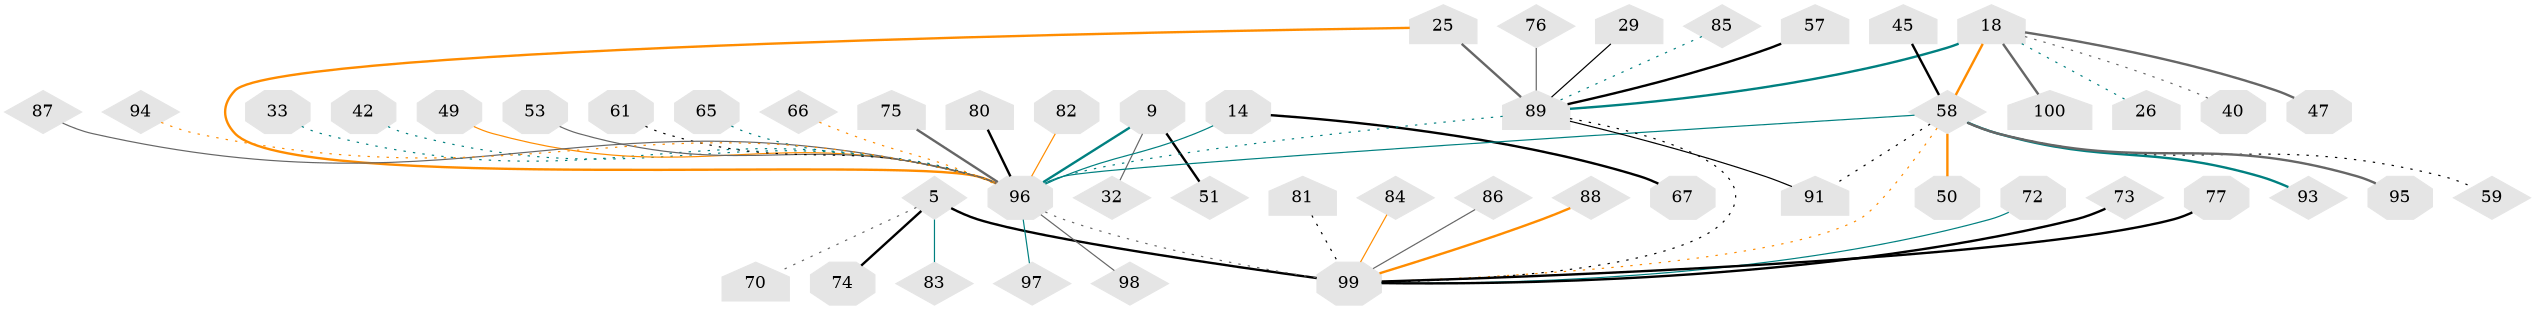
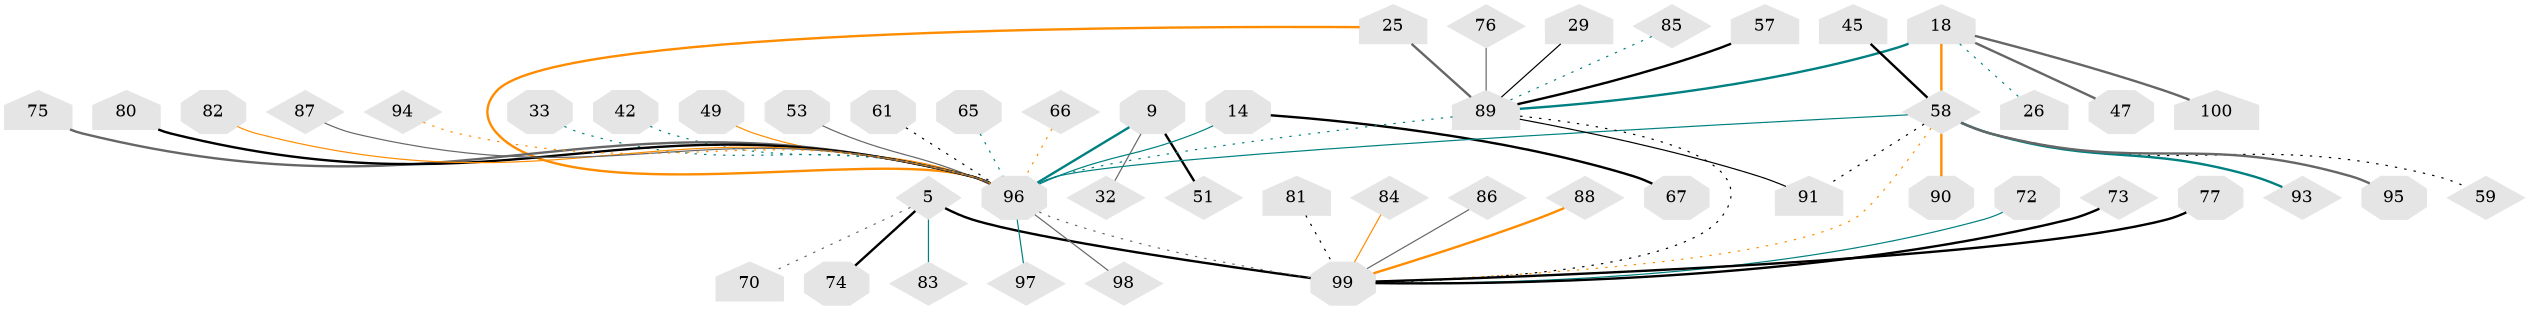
node "40": removed
node "50": label "50" -> "90"
